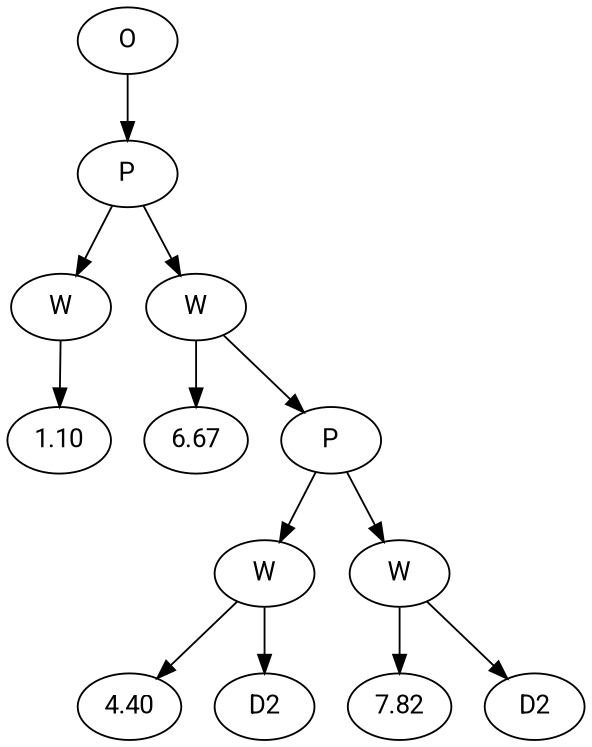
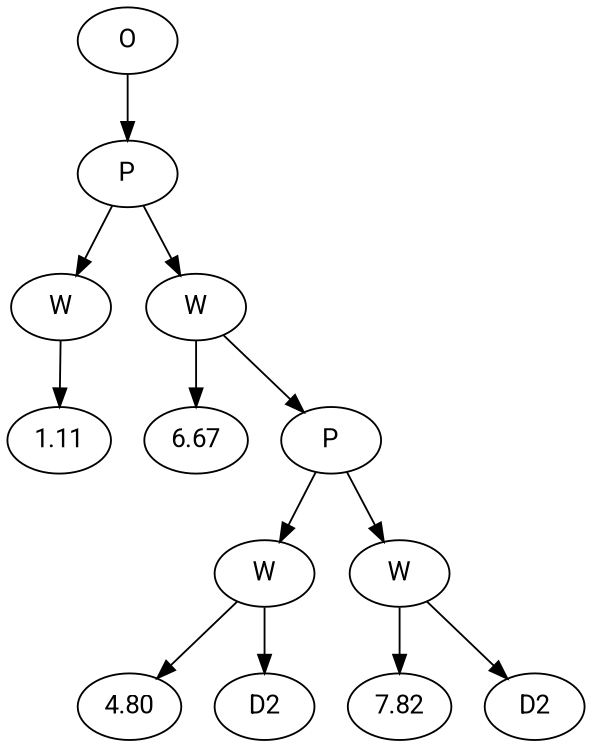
node "1.10": label "1.10" -> "1.11"
node "4.40": label "4.40" -> "4.80"
